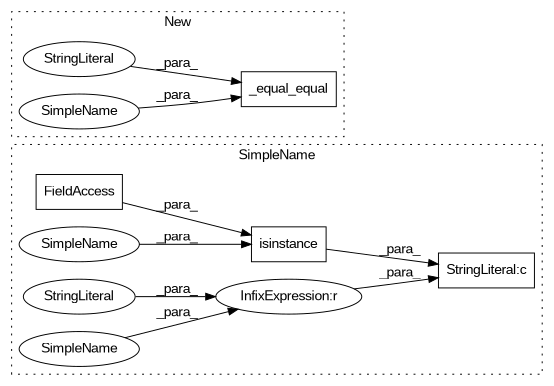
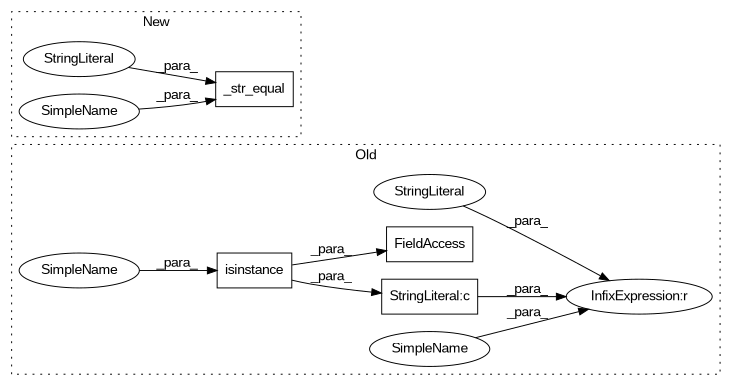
node "_equal_equal": label "_equal_equal" -> "_str_equal"
cluster "SimpleName": label "SimpleName" -> "Old"
edge "FieldAccess" -> "isinstance": reversed
edge "InfixExpression:r" -> "StringLiteral:c": reversed
